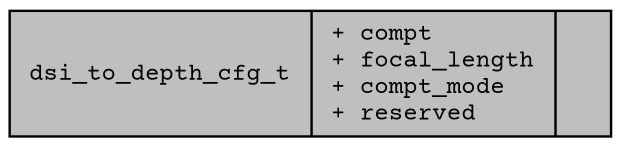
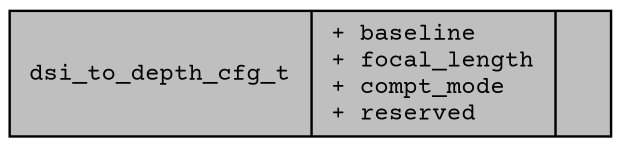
node "dsi_to_depth_cfg_t": text "+ compt" -> "+ baseline"
